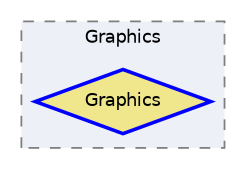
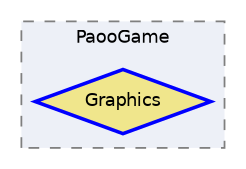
cluster "Graphics": label "Graphics" -> "PaooGame"
